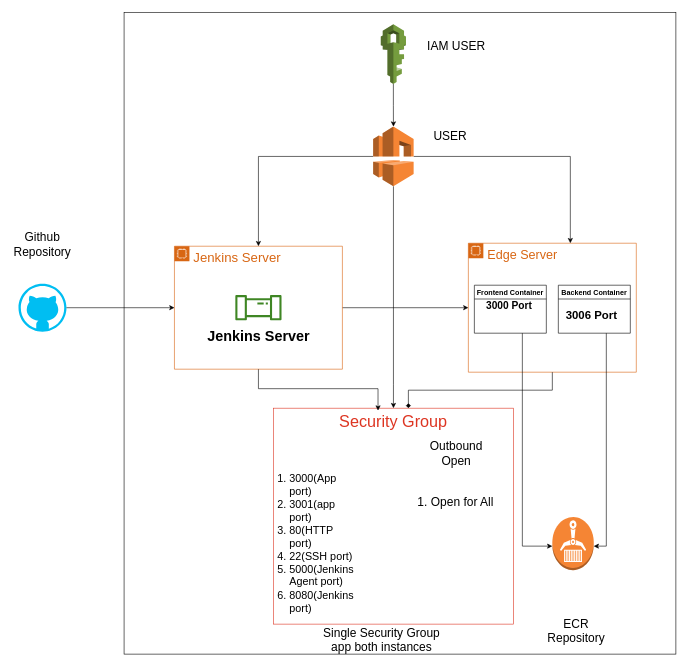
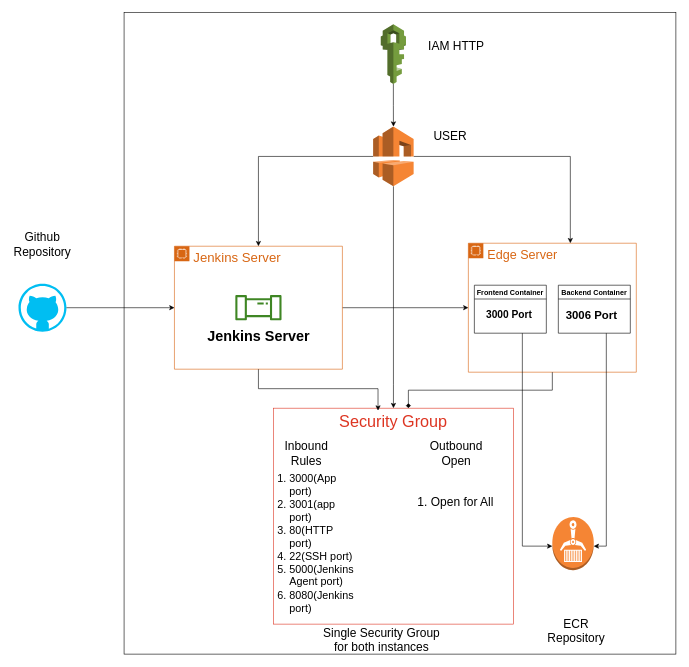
node "IAM USER": label "IAM USER" -> "IAM HTTP"
node "3000 Port": moved (510, 306) -> (510, 315)
node "Inbound Rules": added
node "Single Security Group app both instances": label "Single Security Group app both instances" -> "Single Security Group for both instances"
